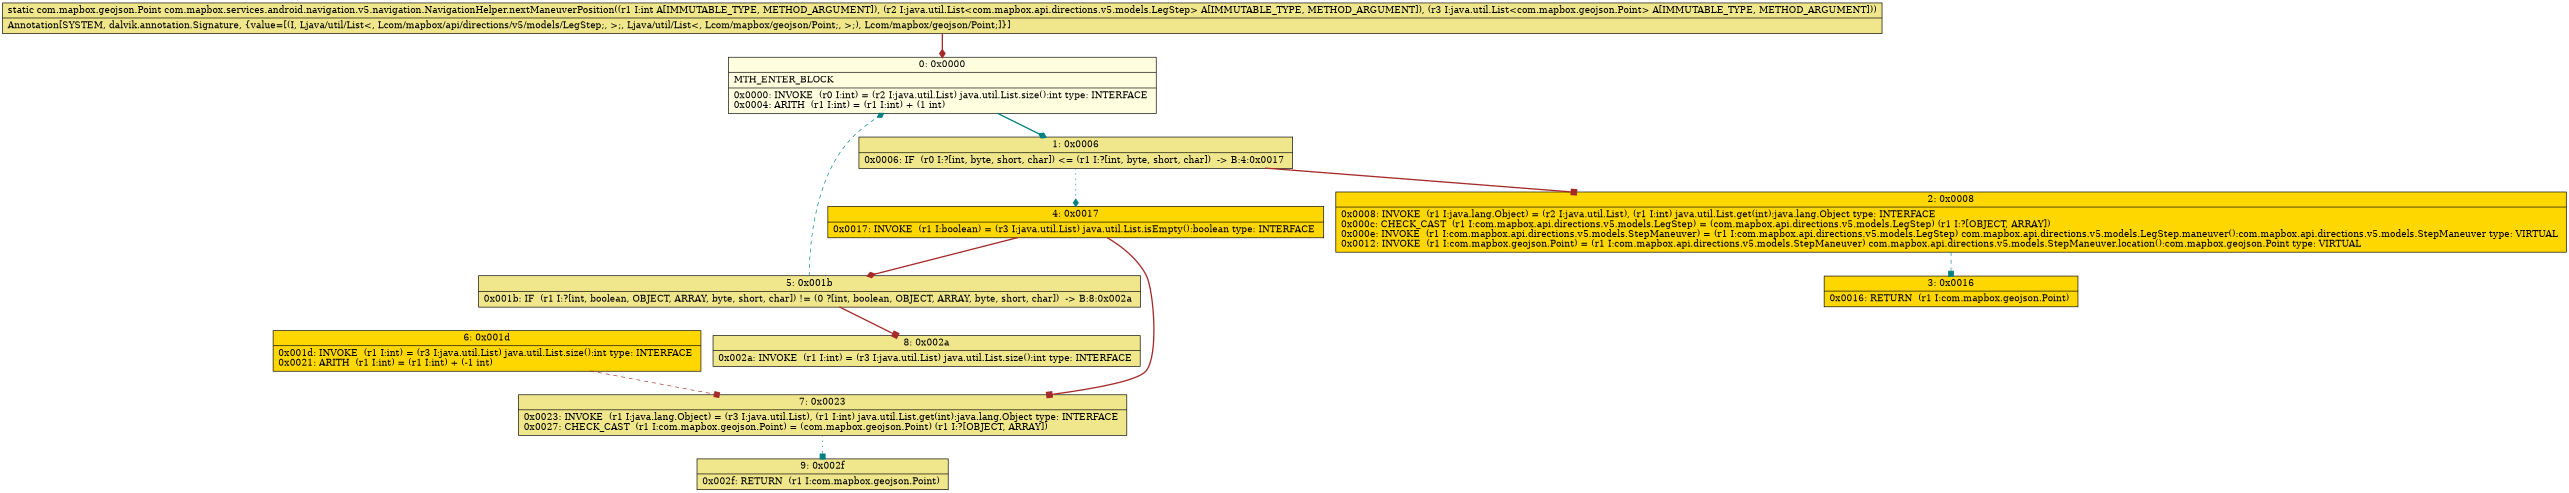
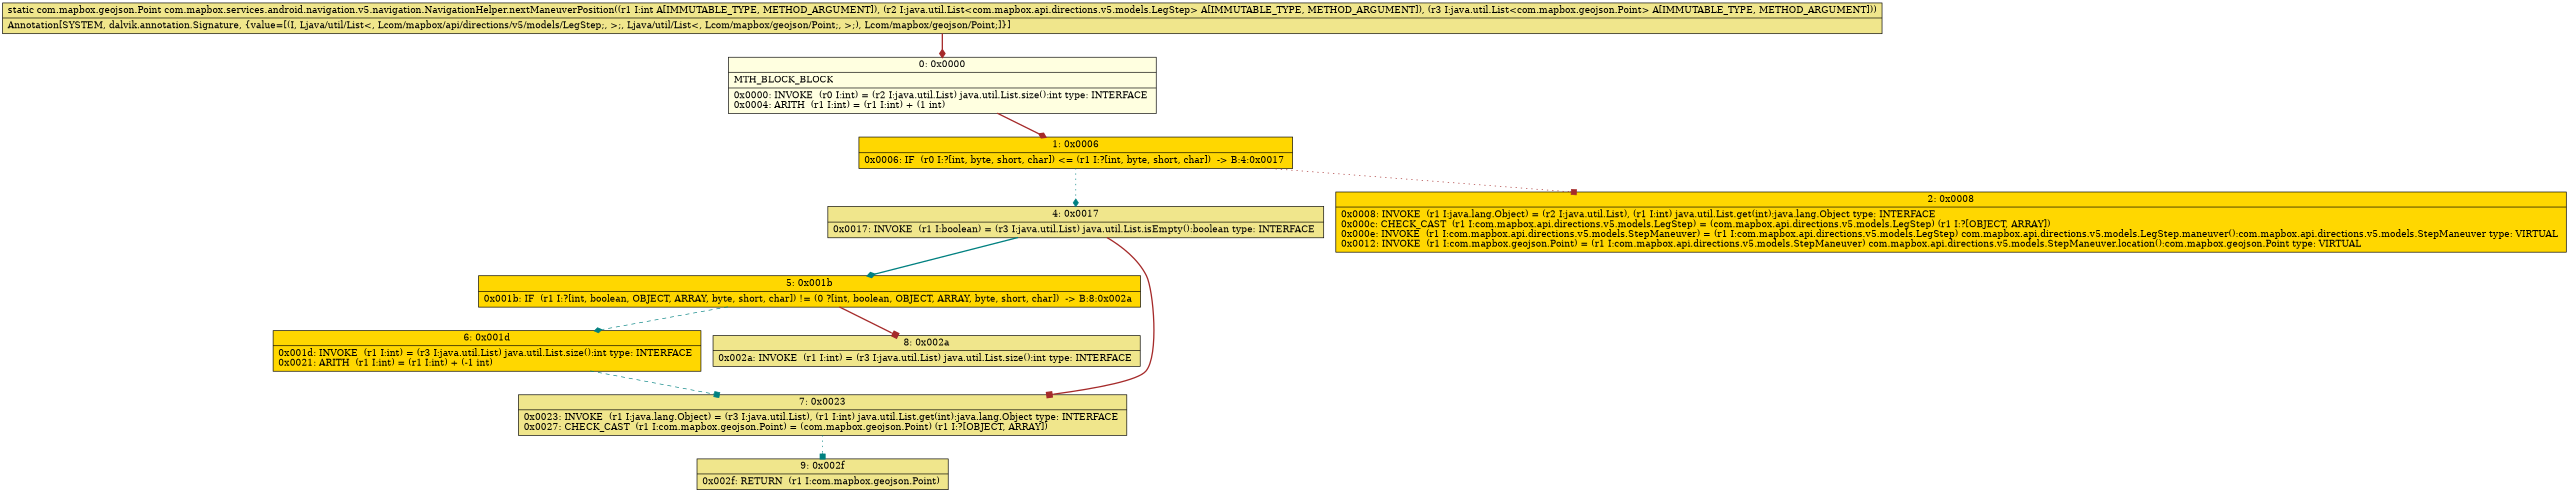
node "0: 0x0000": text "MTH_ENTER_BLOCK" -> "MTH_BLOCK_BLOCK"
edge "0: 0x0000" -> "1: 0x0006": color teal -> brown
node "1: 0x0006": fillcolor khaki -> gold
edge "1: 0x0006" -> "2: 0x0008": style bold -> dotted
edge "5: 0x001b" -> "0: 0x0000": now "5: 0x001b" -> "6: 0x001d"
node "4: 0x0017": fillcolor gold -> khaki
edge "4: 0x0017" -> "5: 0x001b": color brown -> teal
node "5: 0x001b": fillcolor khaki -> gold
node "3: 0x0016": removed
edge "6: 0x001d" -> "7: 0x0023": color brown -> teal
